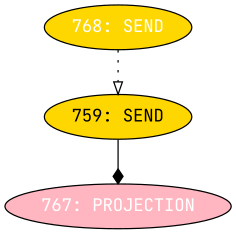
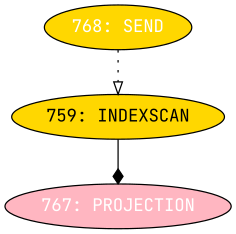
node "759: SEND": label "759: SEND" -> "759: INDEXSCAN"
